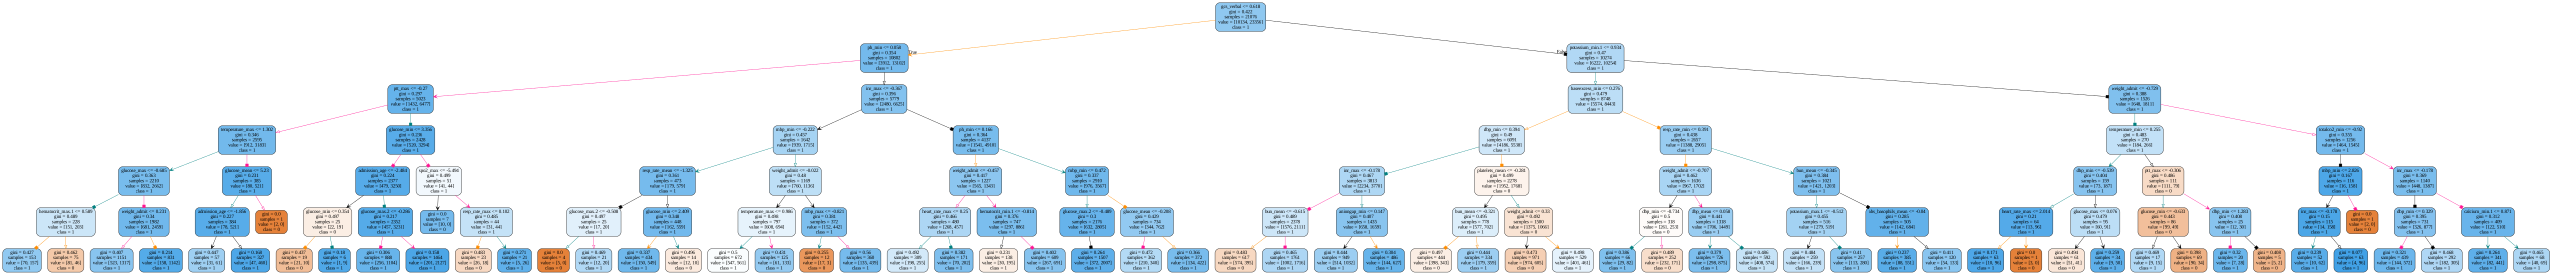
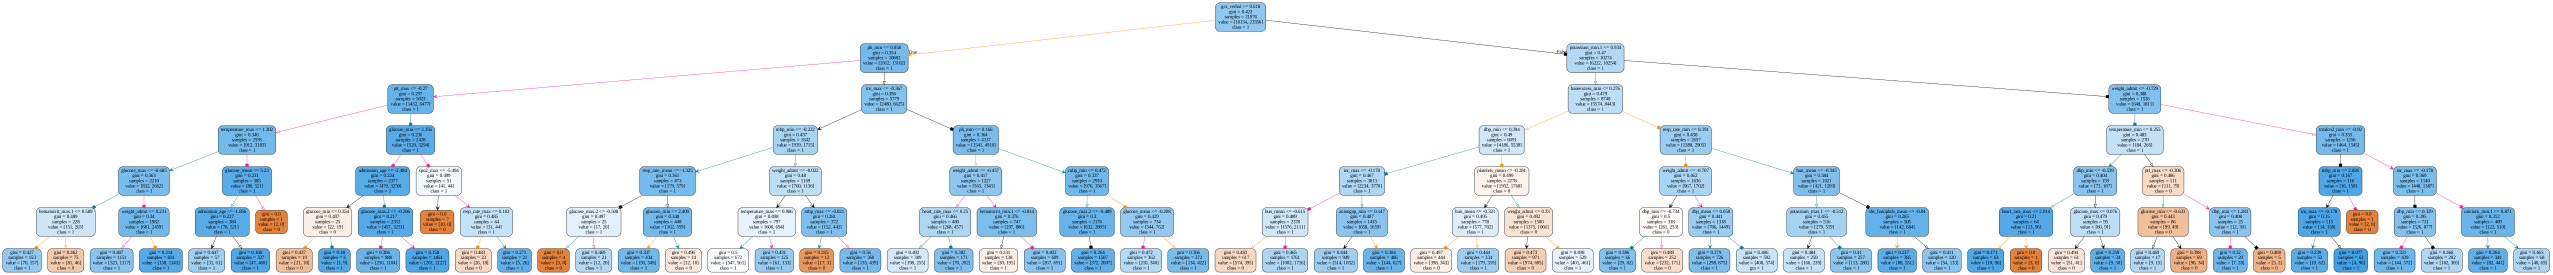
node "gini = 0.0 samples = 7 value = [10, 0] class = 0": fillcolor #74baed -> #e58139
node "gini = 0.486 samples = 592 value = [408, 574] class = 1": label "gini = 0.486 samples = 592 value = [408, 574] class = 1" -> "gini = 0.486 samples = 592 value = [408, 574] gcs = 1"
